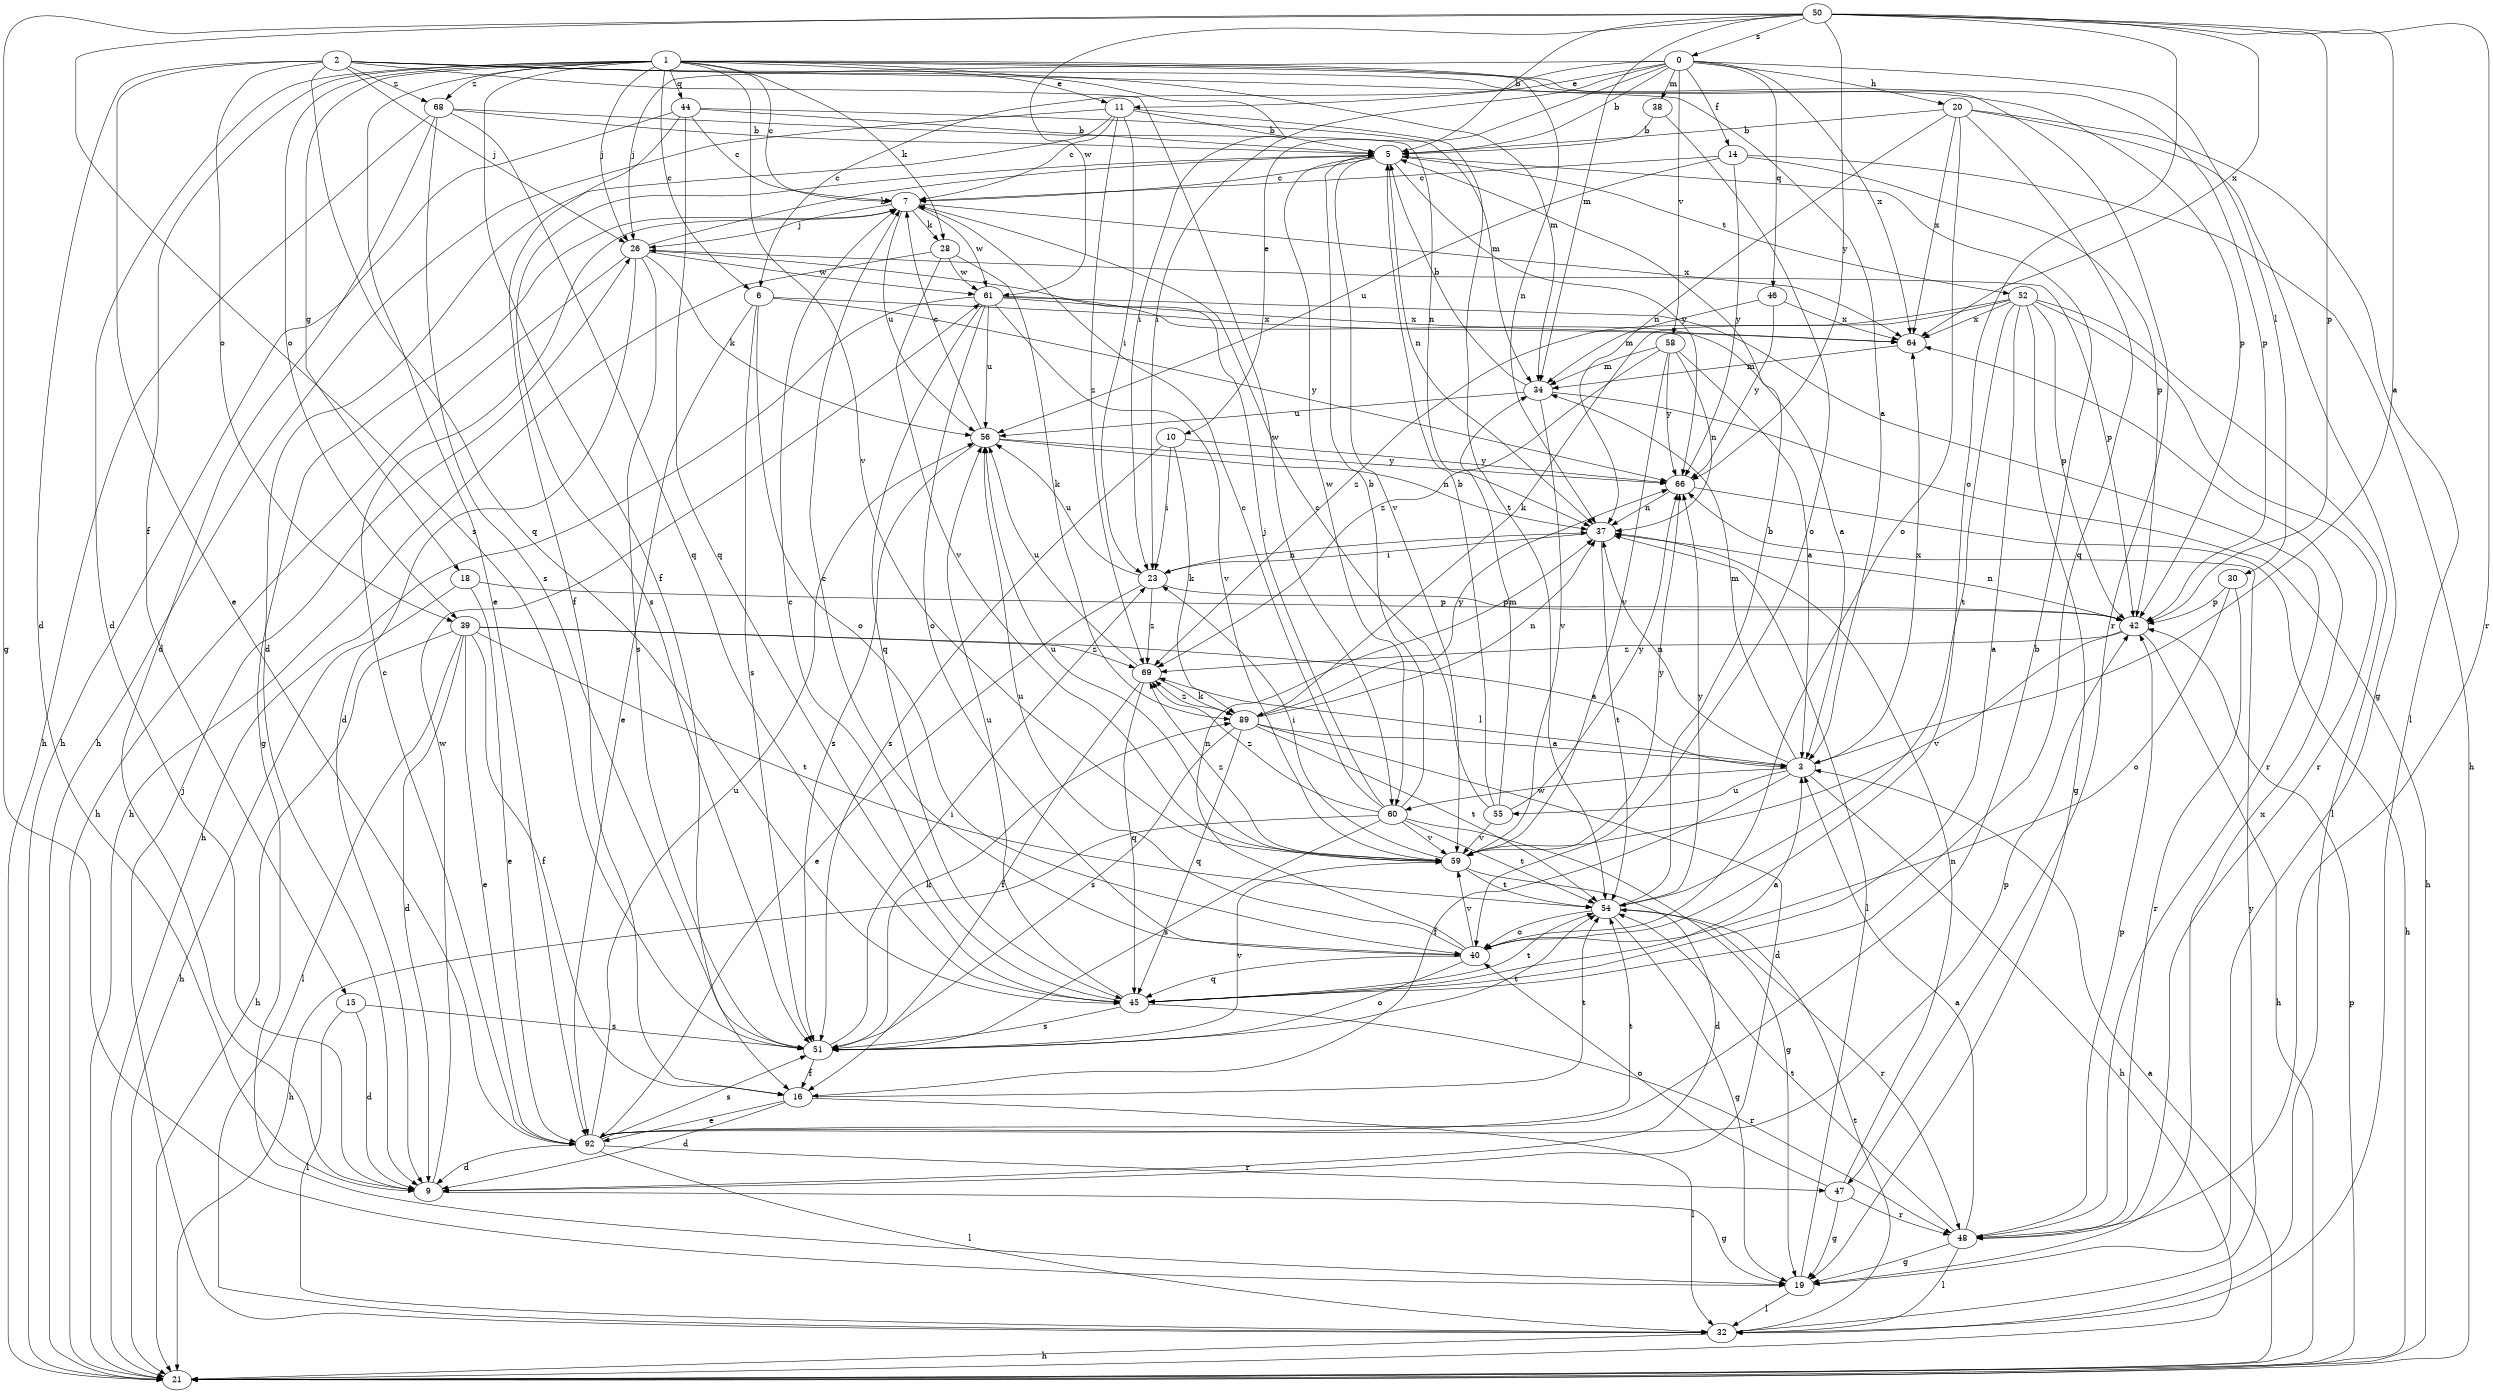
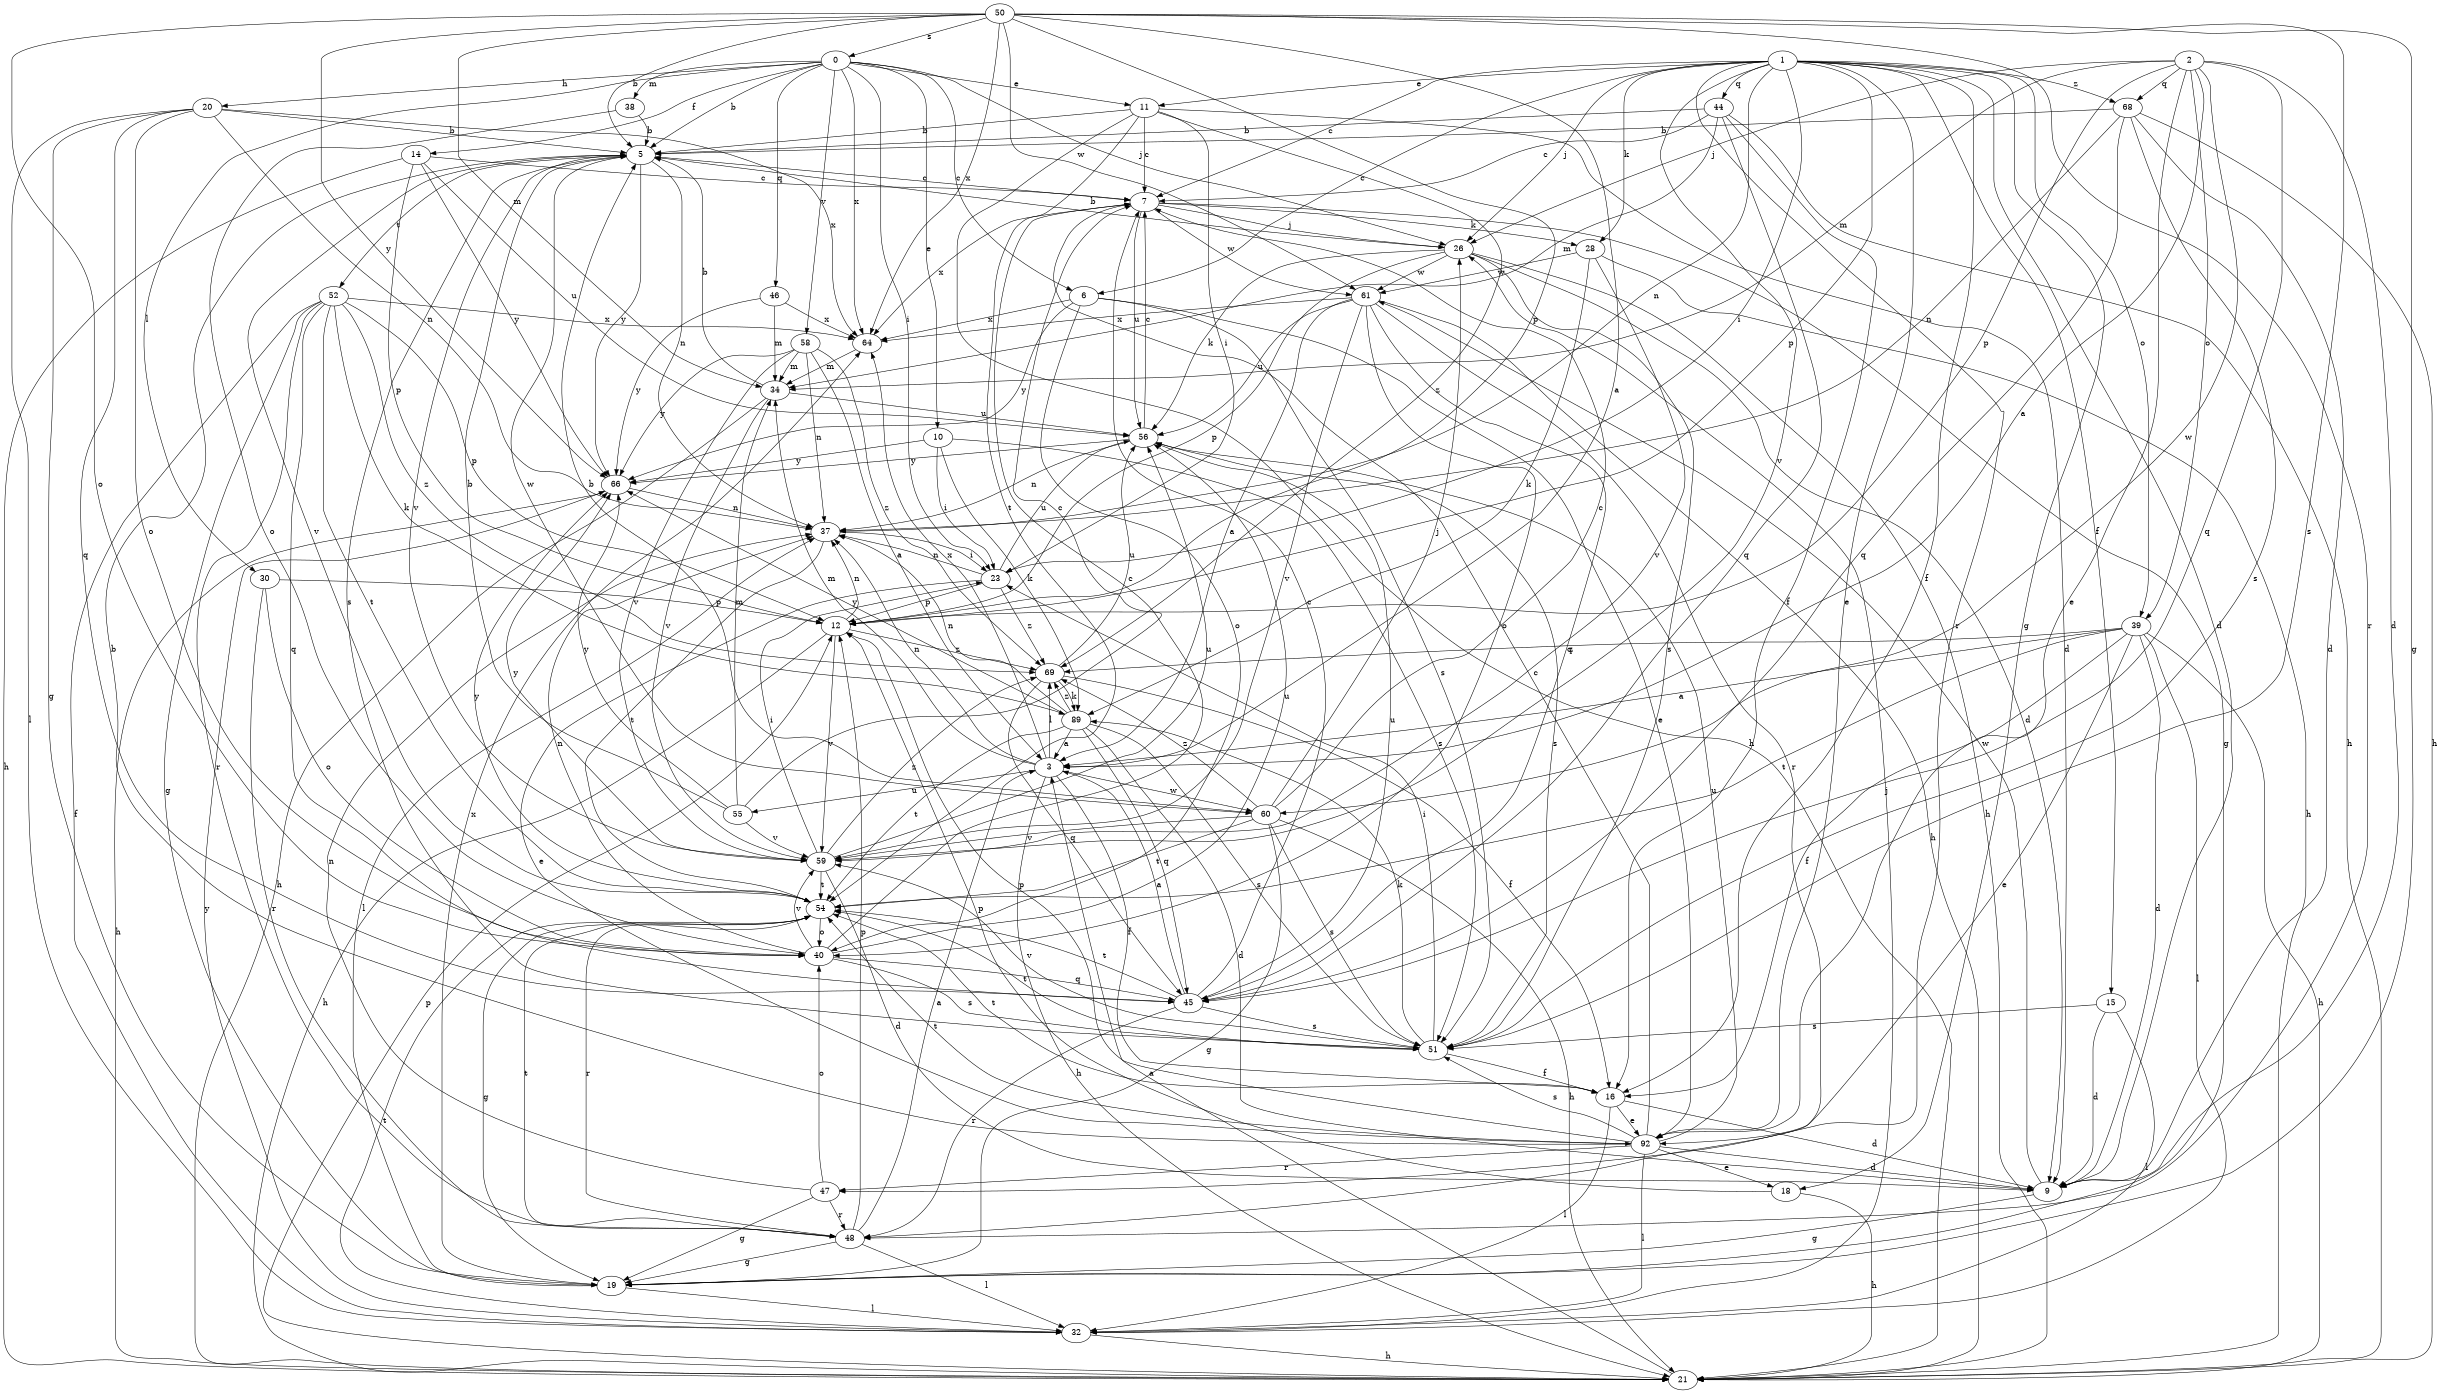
edge "2" -> "68": label "z" -> "q"
edge "54" -> "5": label "b" -> "v"
node "42": label "42" -> "12"
edge "52" -> "45": label "a" -> "q"
edge "52" -> "32": label "l" -> "f"
edge "18" -> "92": reversed
edge "40" -> "51": label "o" -> "s"
